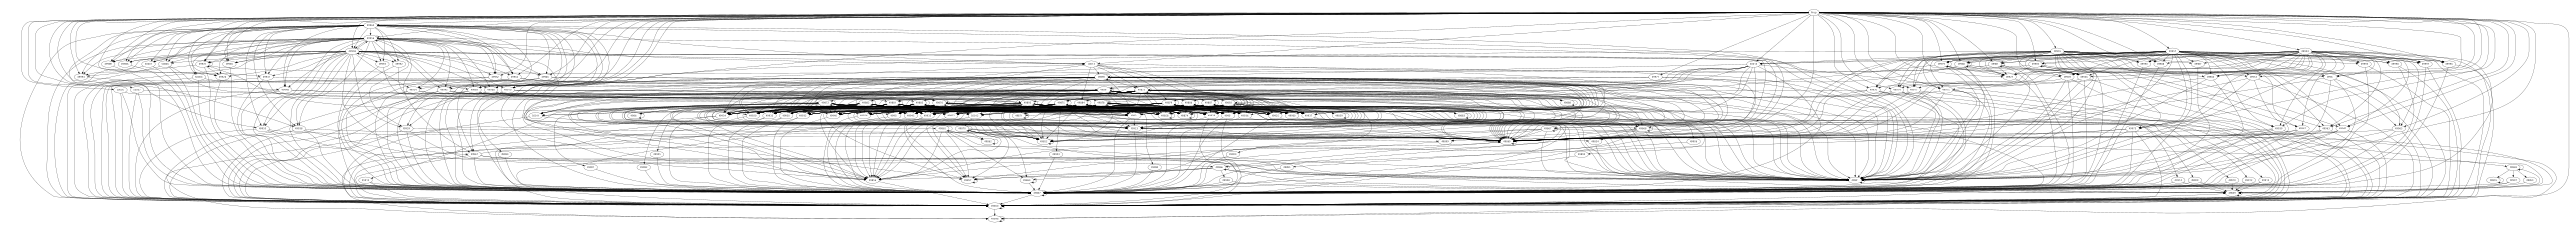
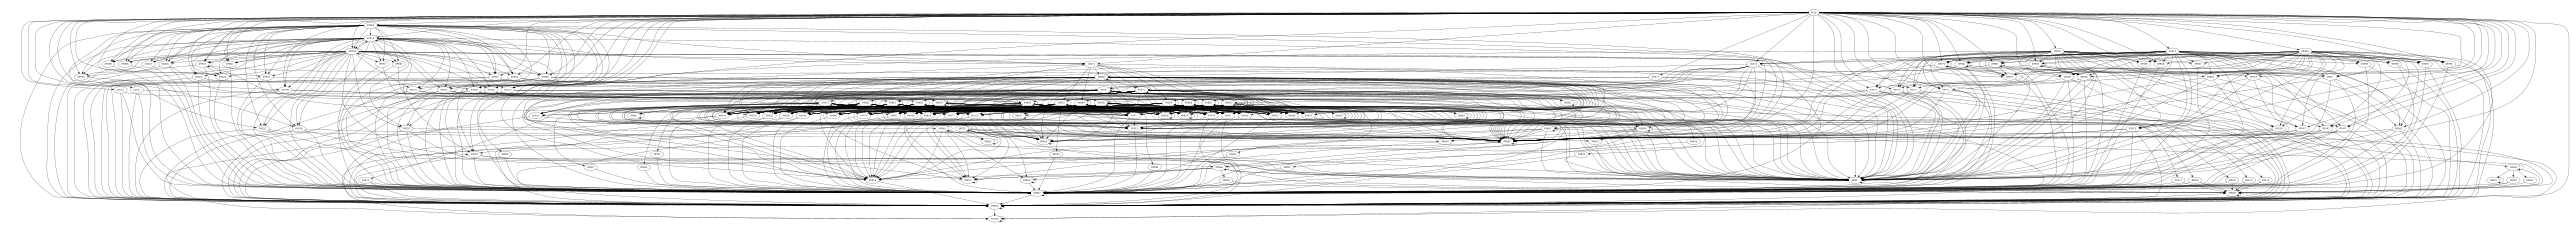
edge "Prop" -> "49947": added
edge "49955" -> "49978": added
edge "49958" -> "50004": added
edge "49873" -> "49875": now "50013" -> "49875"
edge "49872" -> "49920": removed
edge "49967" -> "49860": reversed
edge "49960" -> "49850": added
